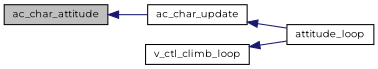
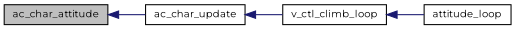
edge "attitude_loop" -> "ac_char_update": now "v_ctl_climb_loop" -> "ac_char_update"
